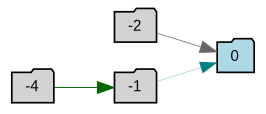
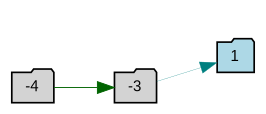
node "-2": removed
node "0": label "0" -> "1"
node "-1": label "-1" -> "-3"
